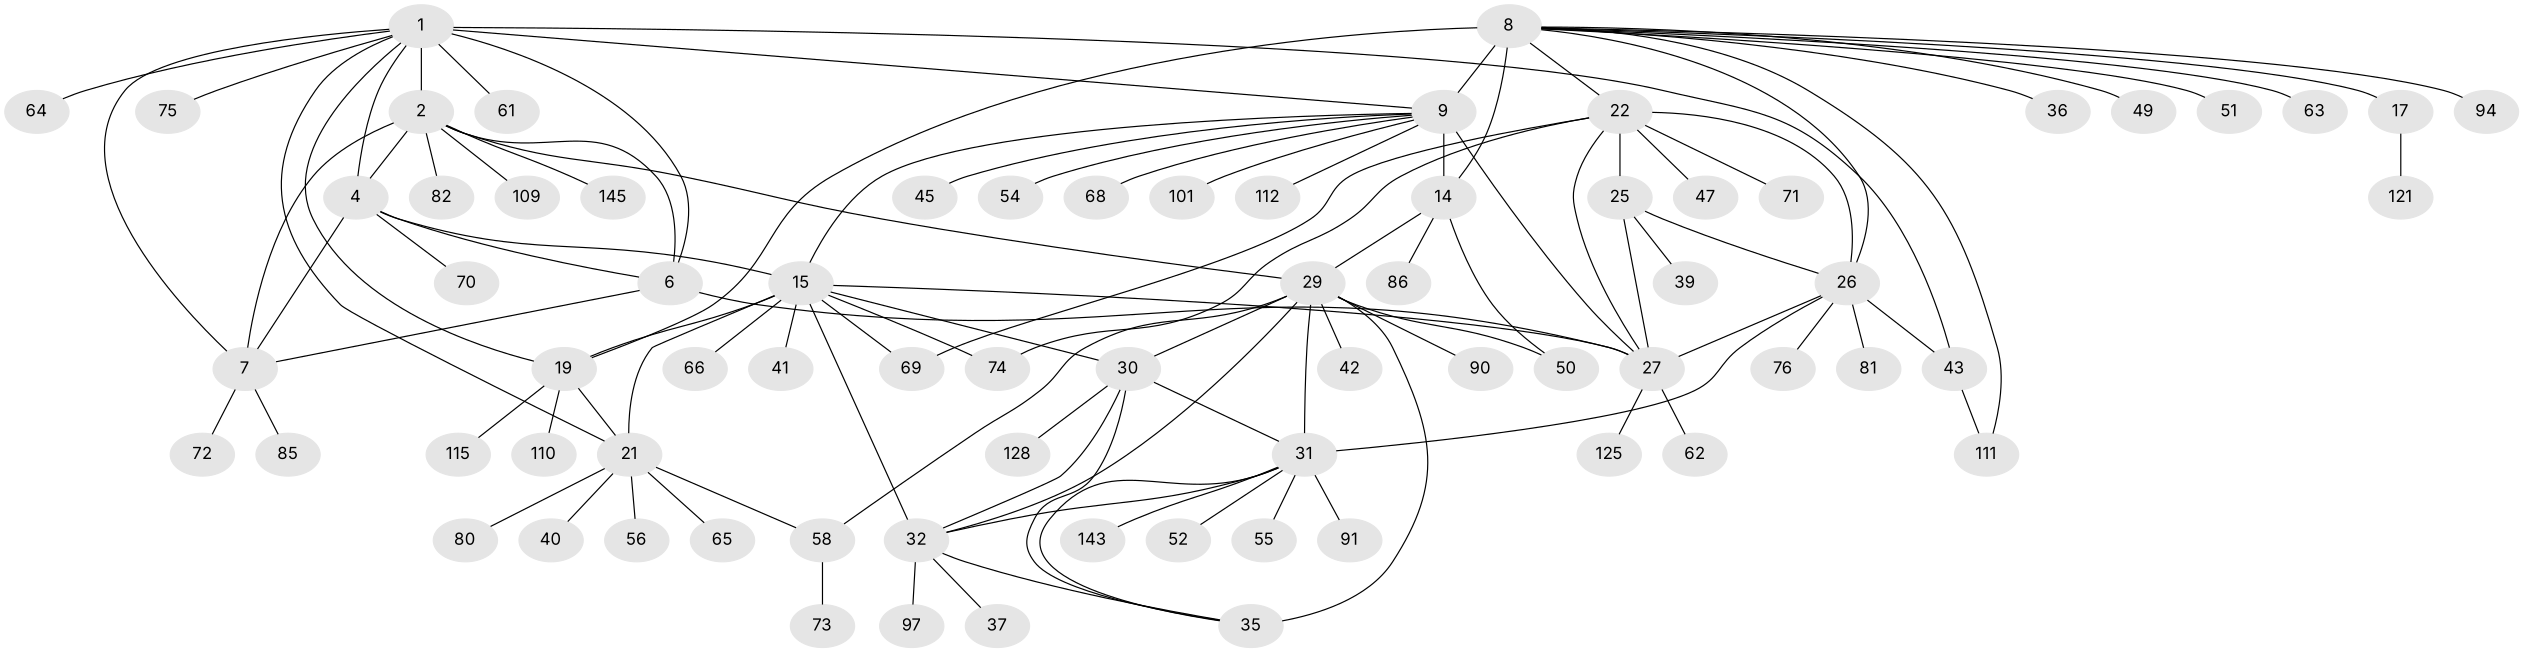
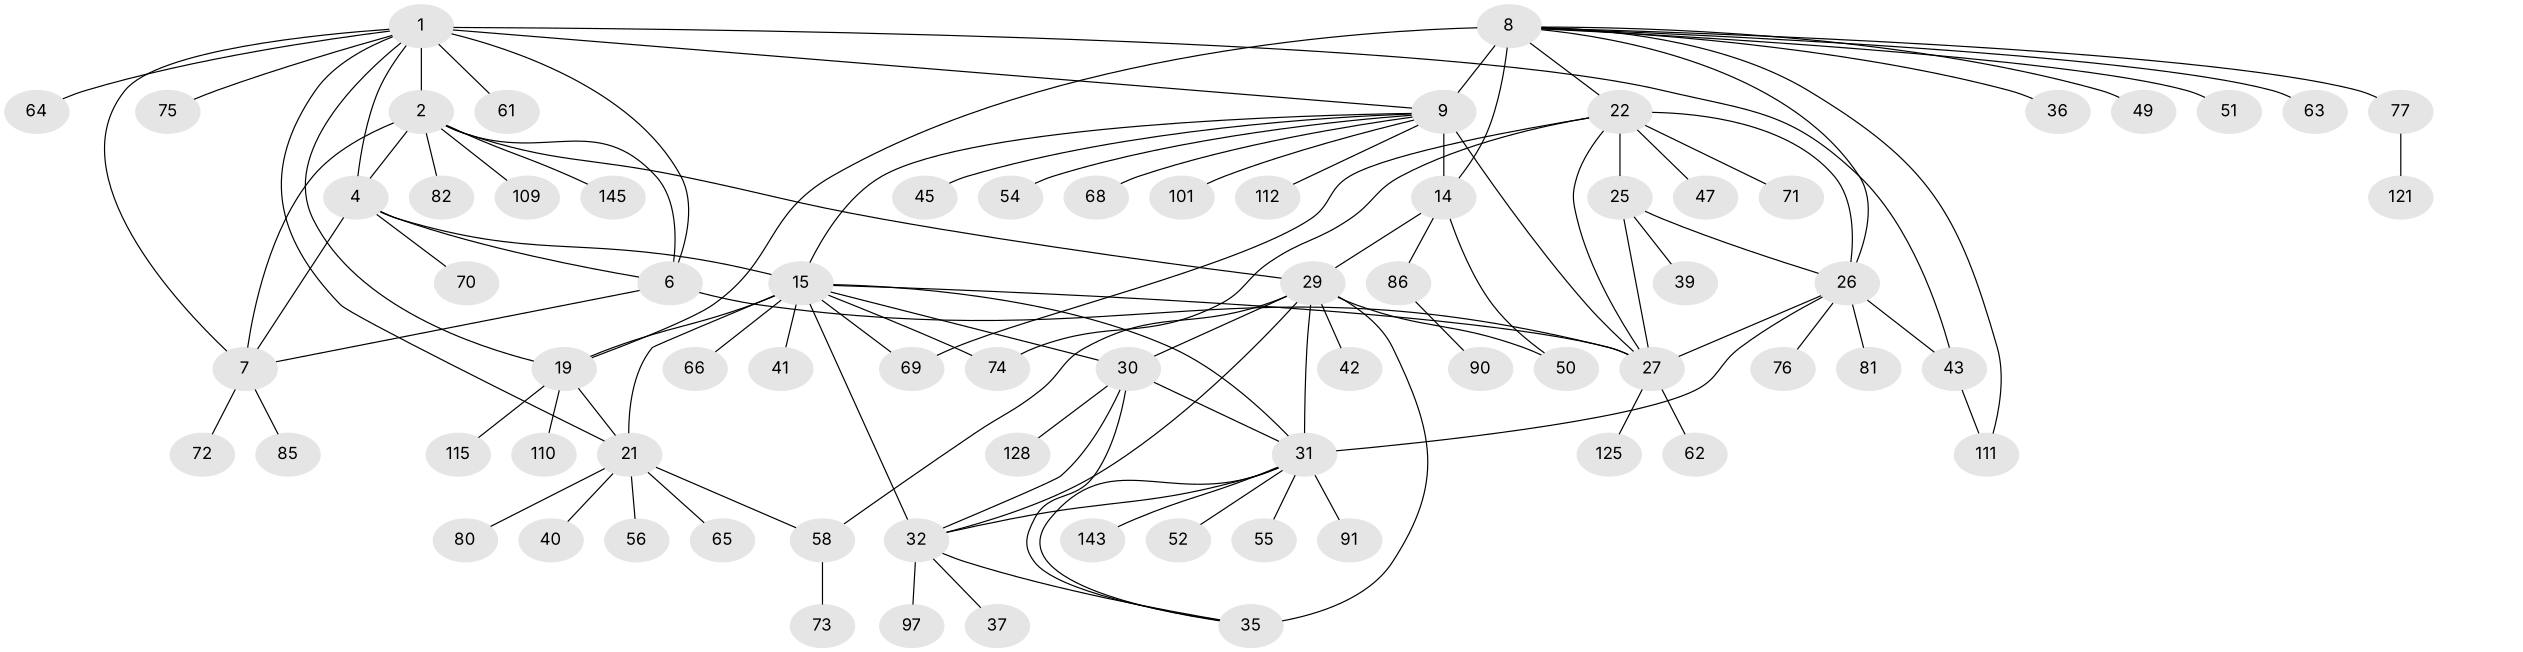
node "17": label "17" -> "77"
node "94": removed
edge "15" -- "31": added
edge "29" -- "90": now "86" -- "90"
